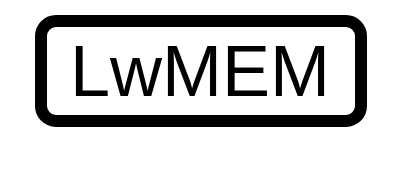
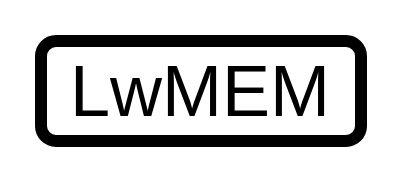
node "LwMEM": moved (201, 71) -> (201, 91)
